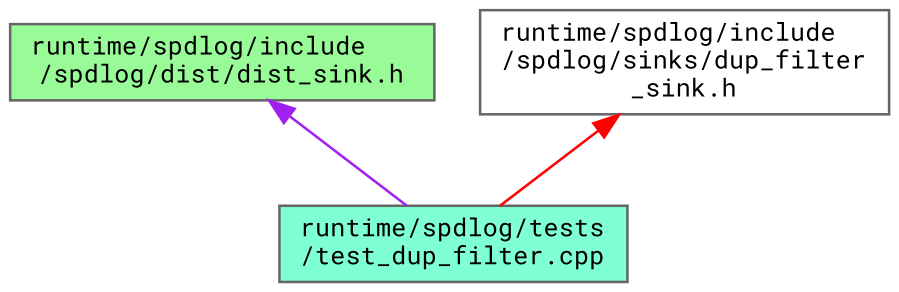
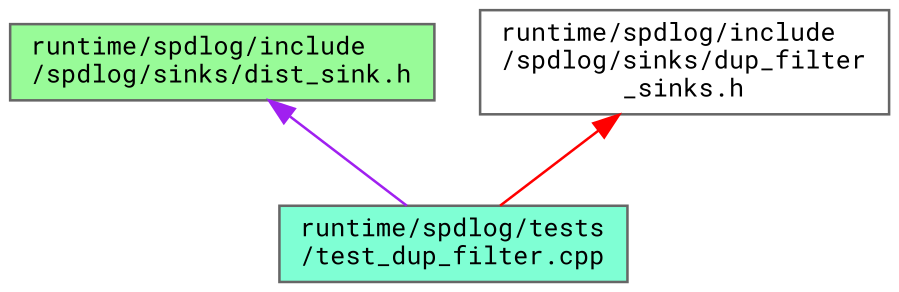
node "runtime/spdlog/include /spdlog/dist/dist_sink.h": label "runtime/spdlog/include /spdlog/dist/dist_sink.h" -> "runtime/spdlog/include /spdlog/sinks/dist_sink.h"
node "runtime/spdlog/include /spdlog/sinks/dup_filter _sink.h": label "runtime/spdlog/include /spdlog/sinks/dup_filter _sink.h" -> "runtime/spdlog/include /spdlog/sinks/dup_filter _sinks.h"
